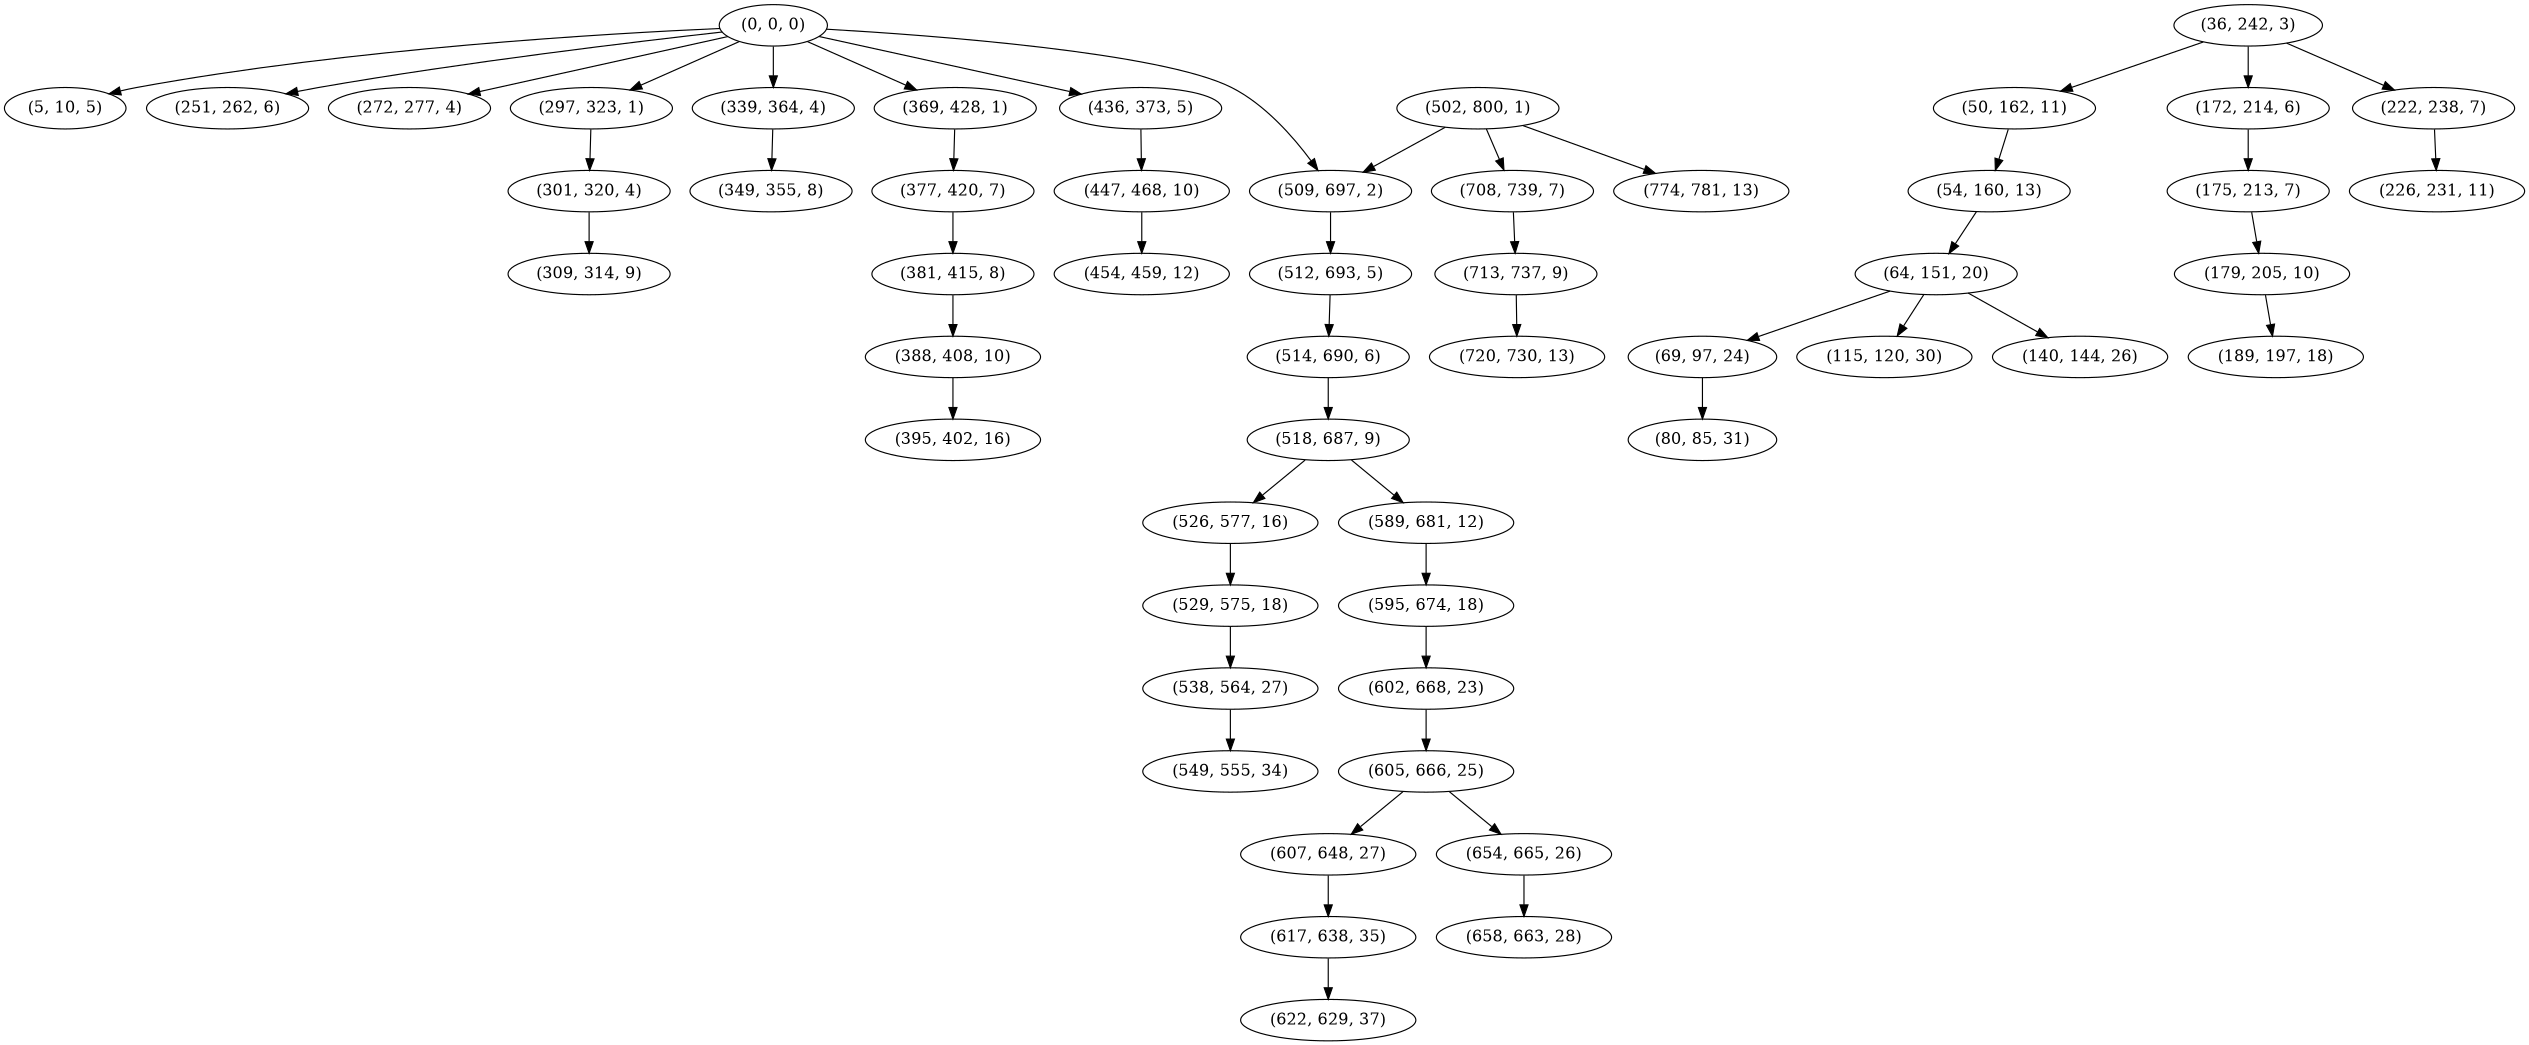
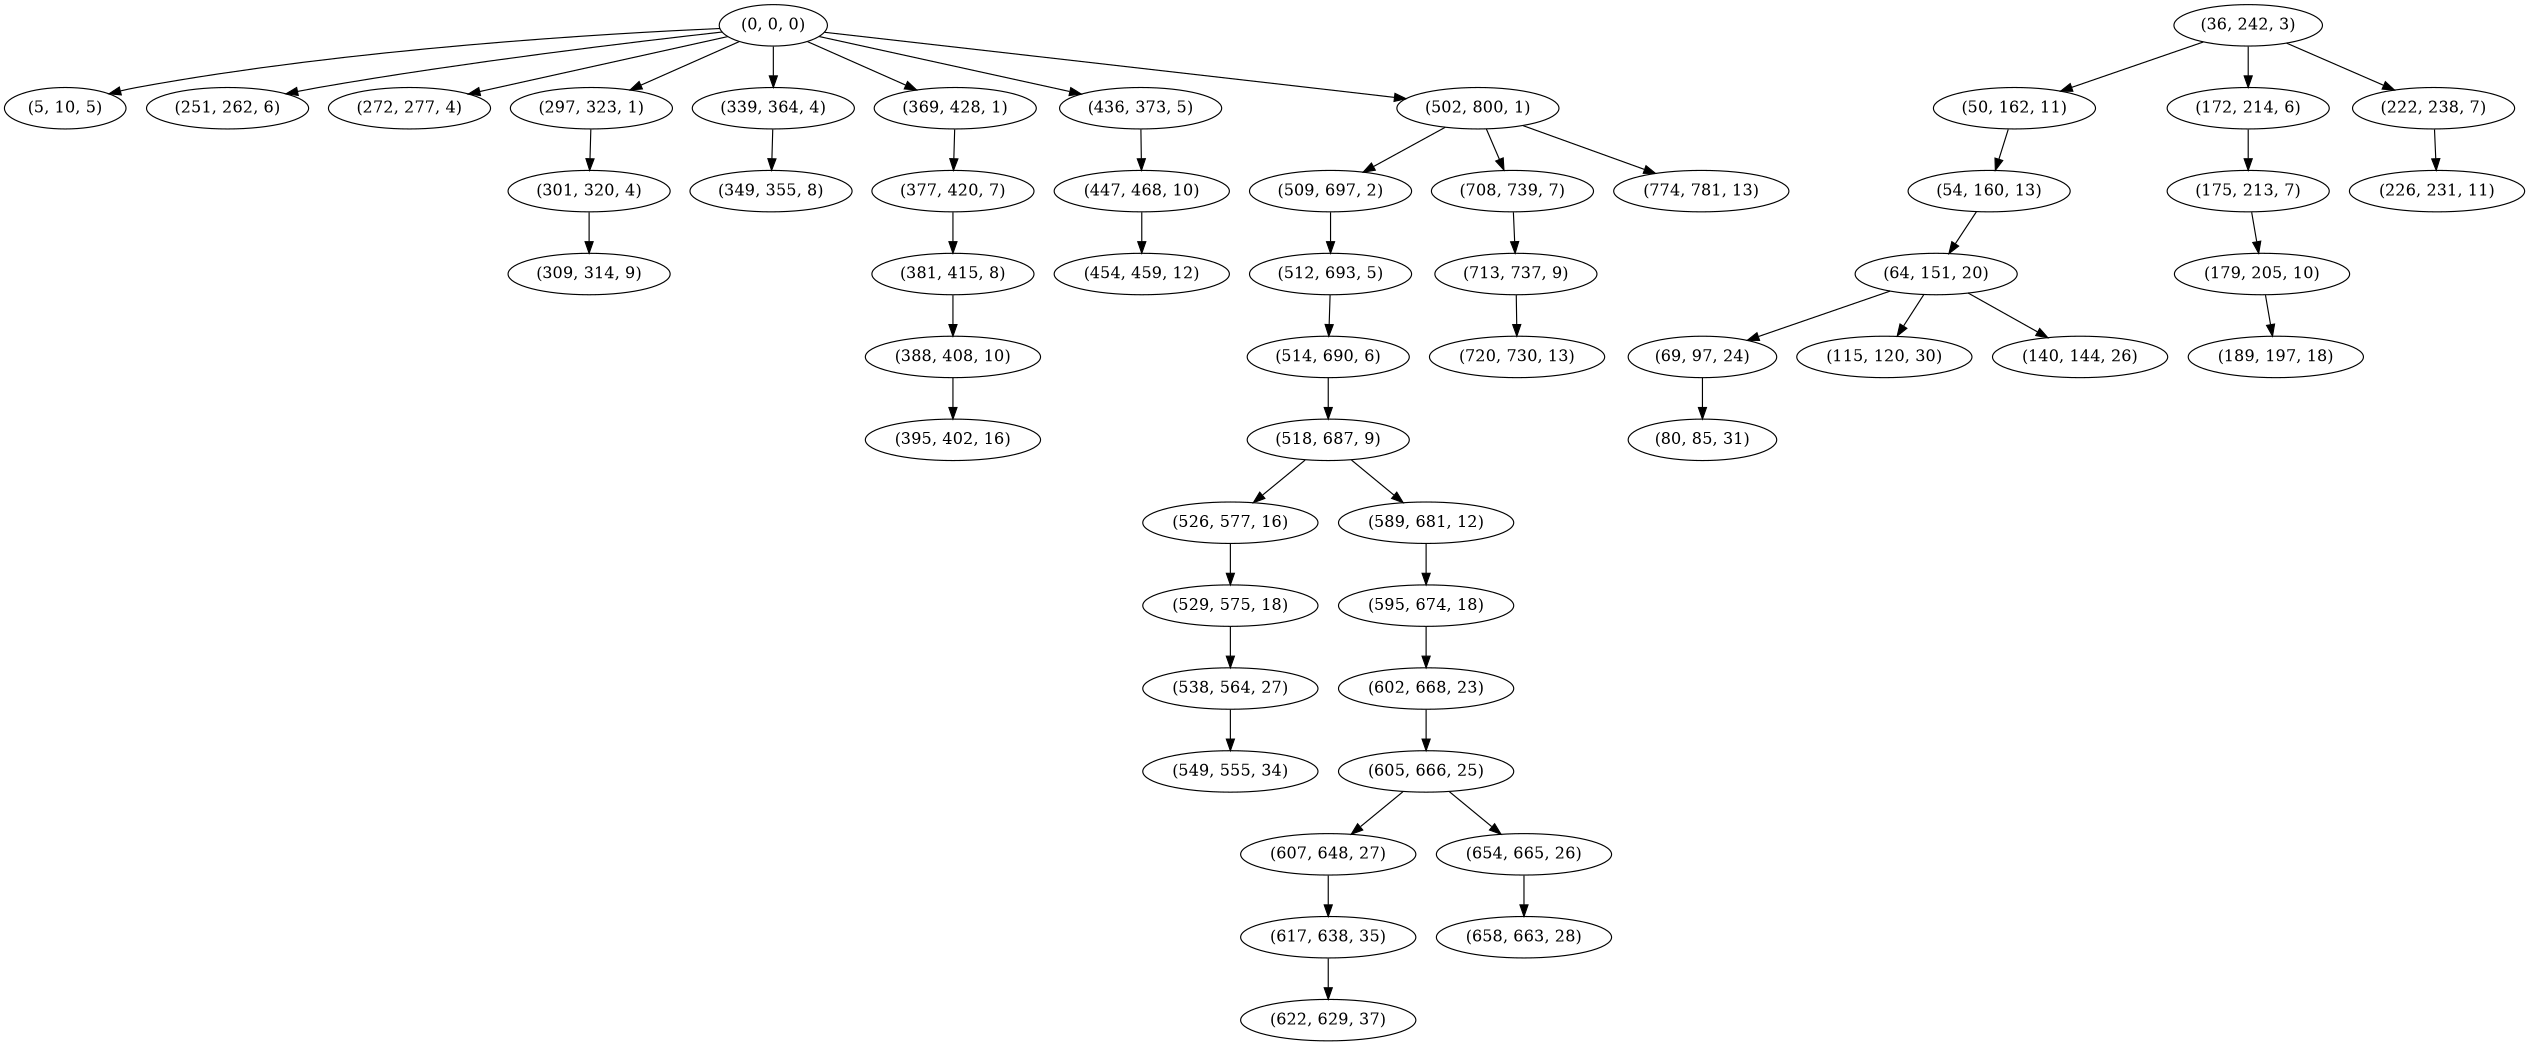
edge "(0, 0, 0)" -> "(509, 697, 2)": now "(0, 0, 0)" -> "(502, 800, 1)"
